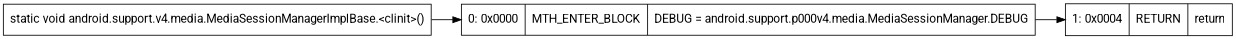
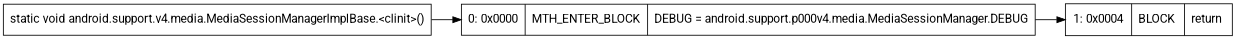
node "1: 0x0004": text "RETURN" -> "BLOCK"
